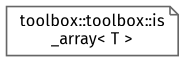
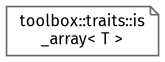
node "toolbox::toolbox::is _array< T >": label "toolbox::toolbox::is _array< T >" -> "toolbox::traits::is _array< T >"
